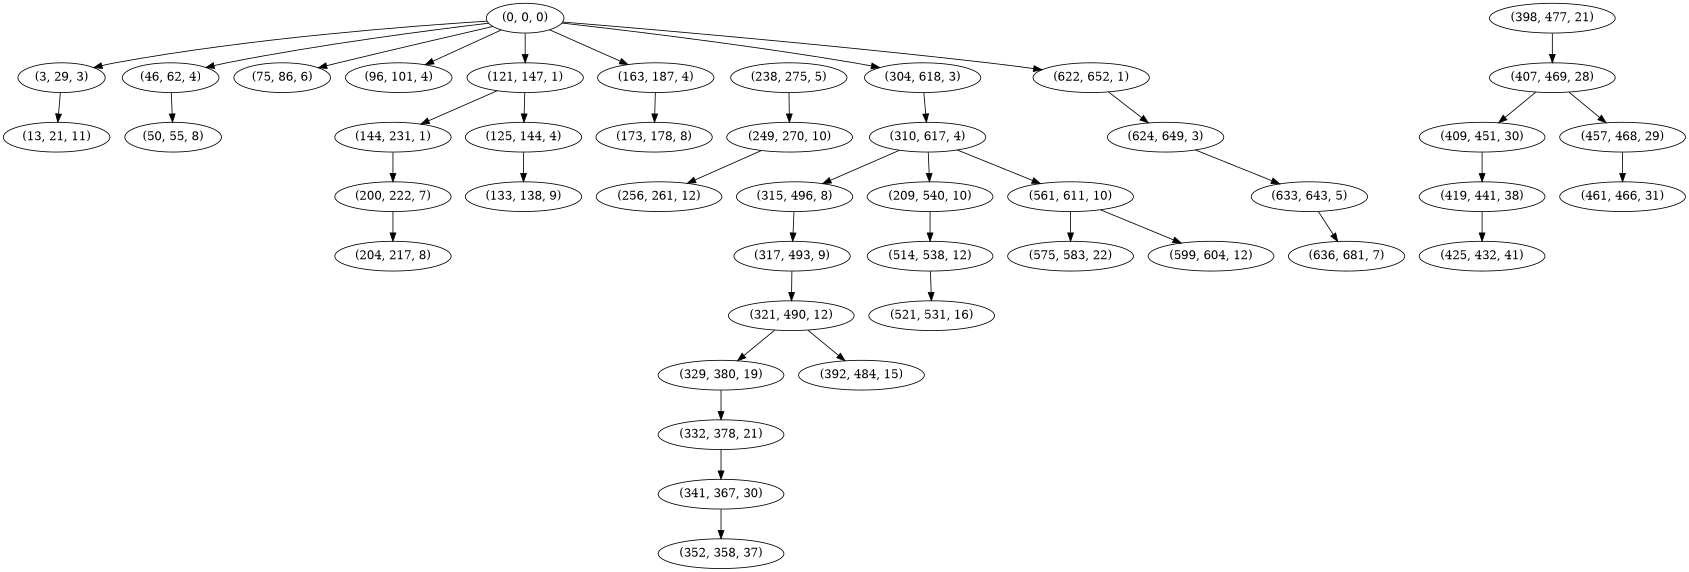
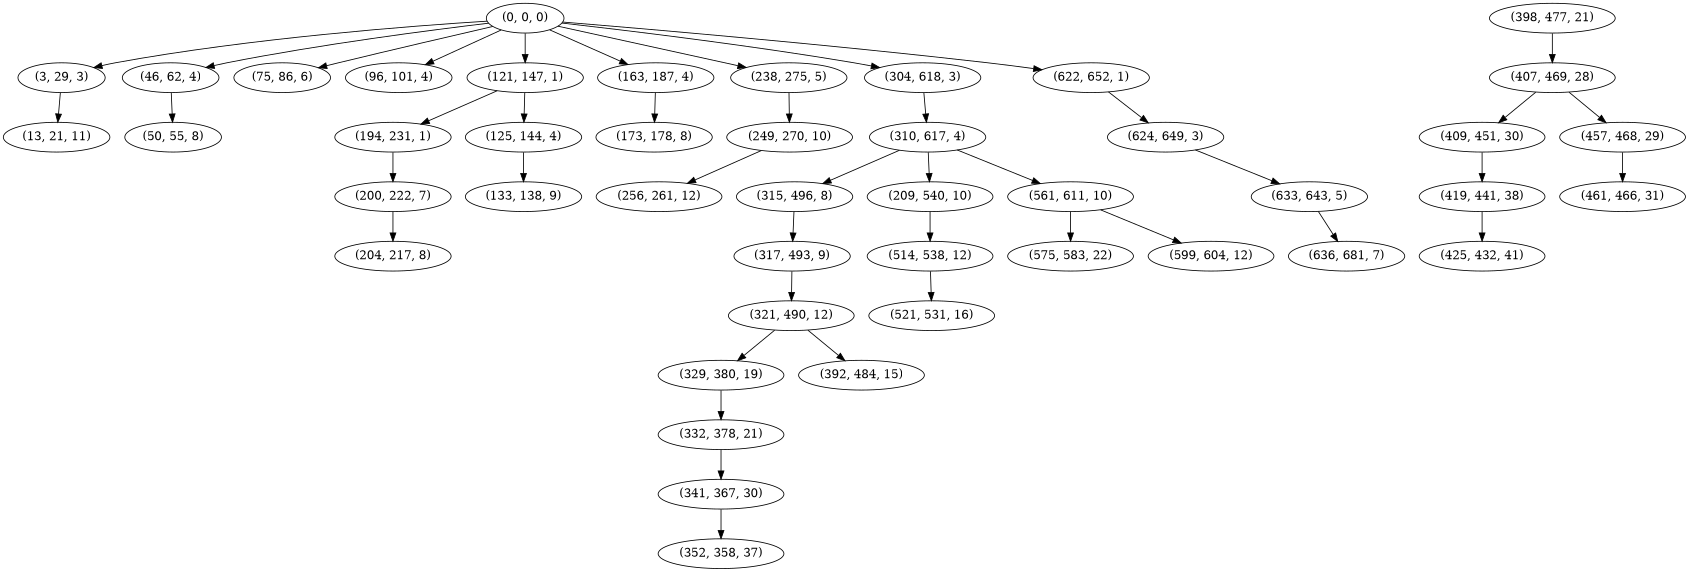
edge "(0, 0, 0)" -> "(238, 275, 5)": added
node "(144, 231, 1)": label "(144, 231, 1)" -> "(194, 231, 1)"
